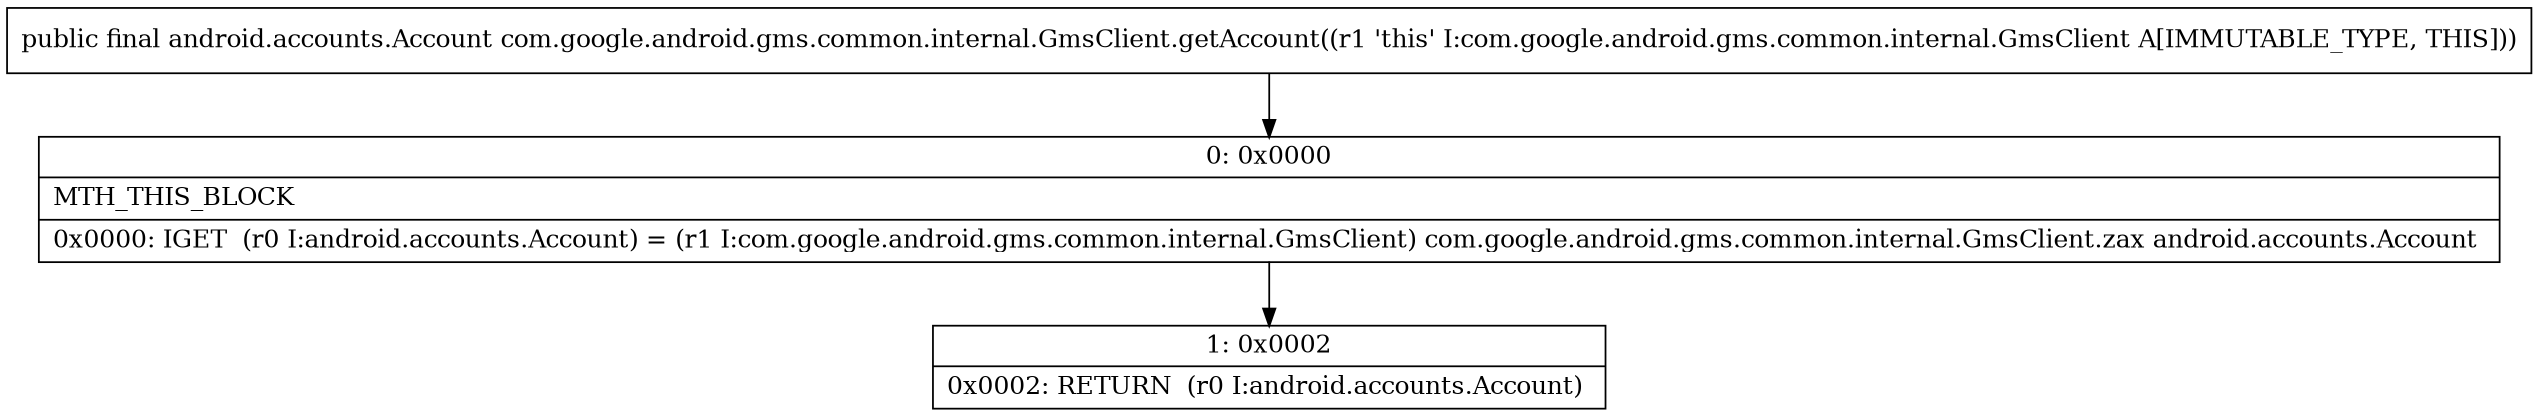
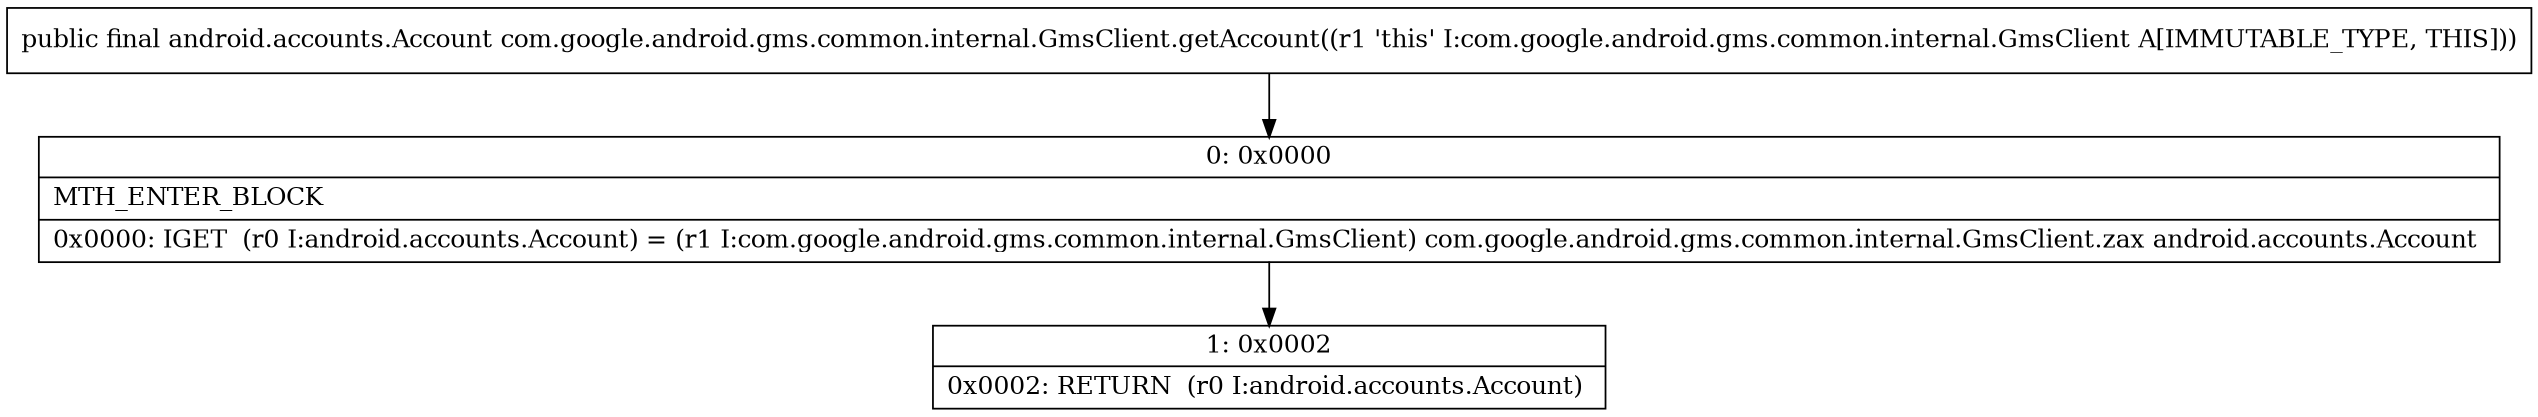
node "0: 0x0000": text "MTH_THIS_BLOCK" -> "MTH_ENTER_BLOCK"
